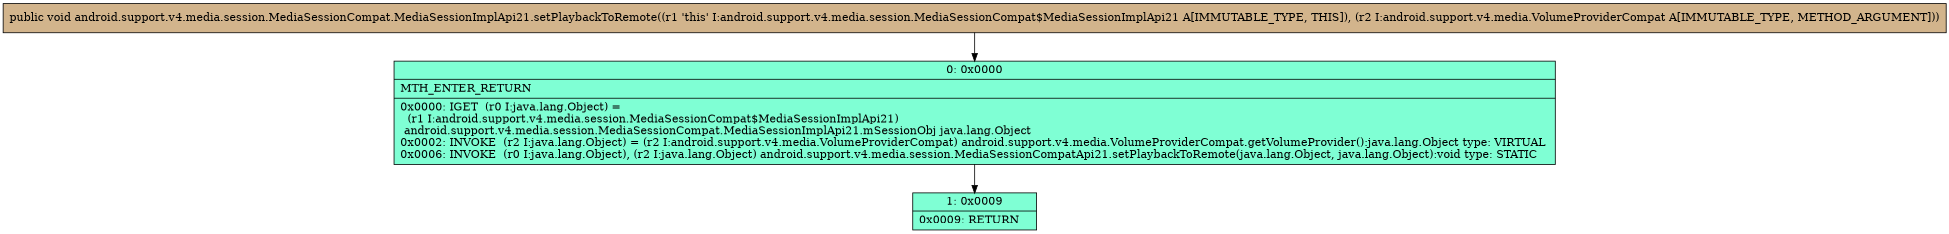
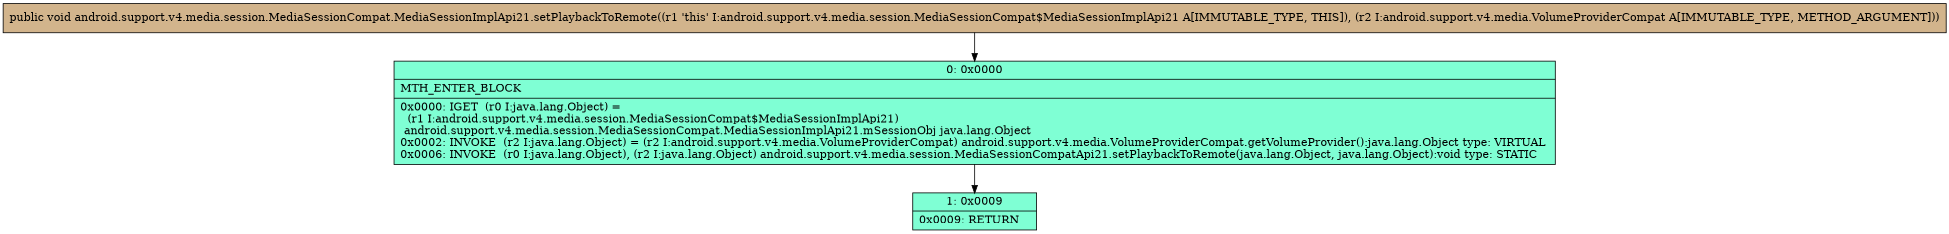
node "0: 0x0000": text "MTH_ENTER_RETURN" -> "MTH_ENTER_BLOCK"
